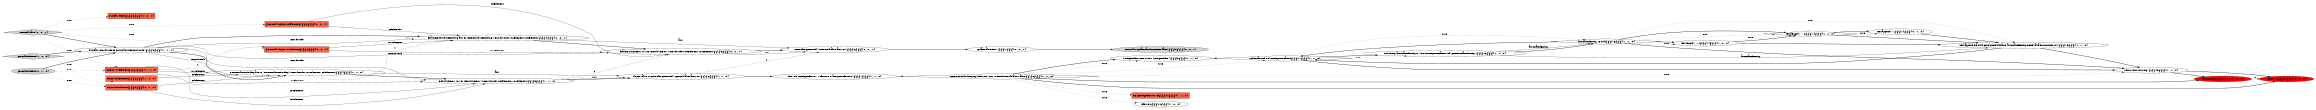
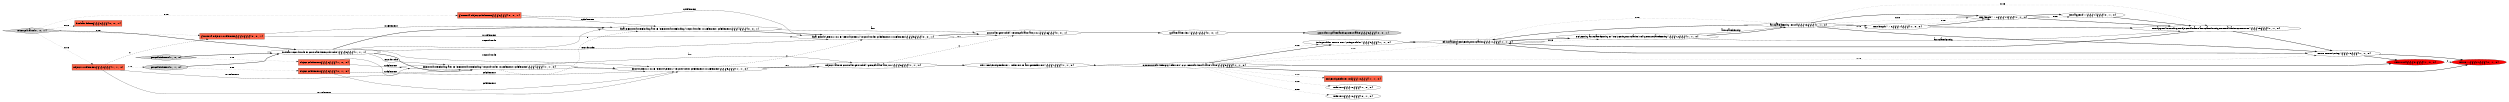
edge "getCellLinkText['0', '1', '0']" -> "Object rowElement@@@2@@@['1', '1', '0']": reversed
node "referrers@@@10@@@['0', '1', '0']": added
